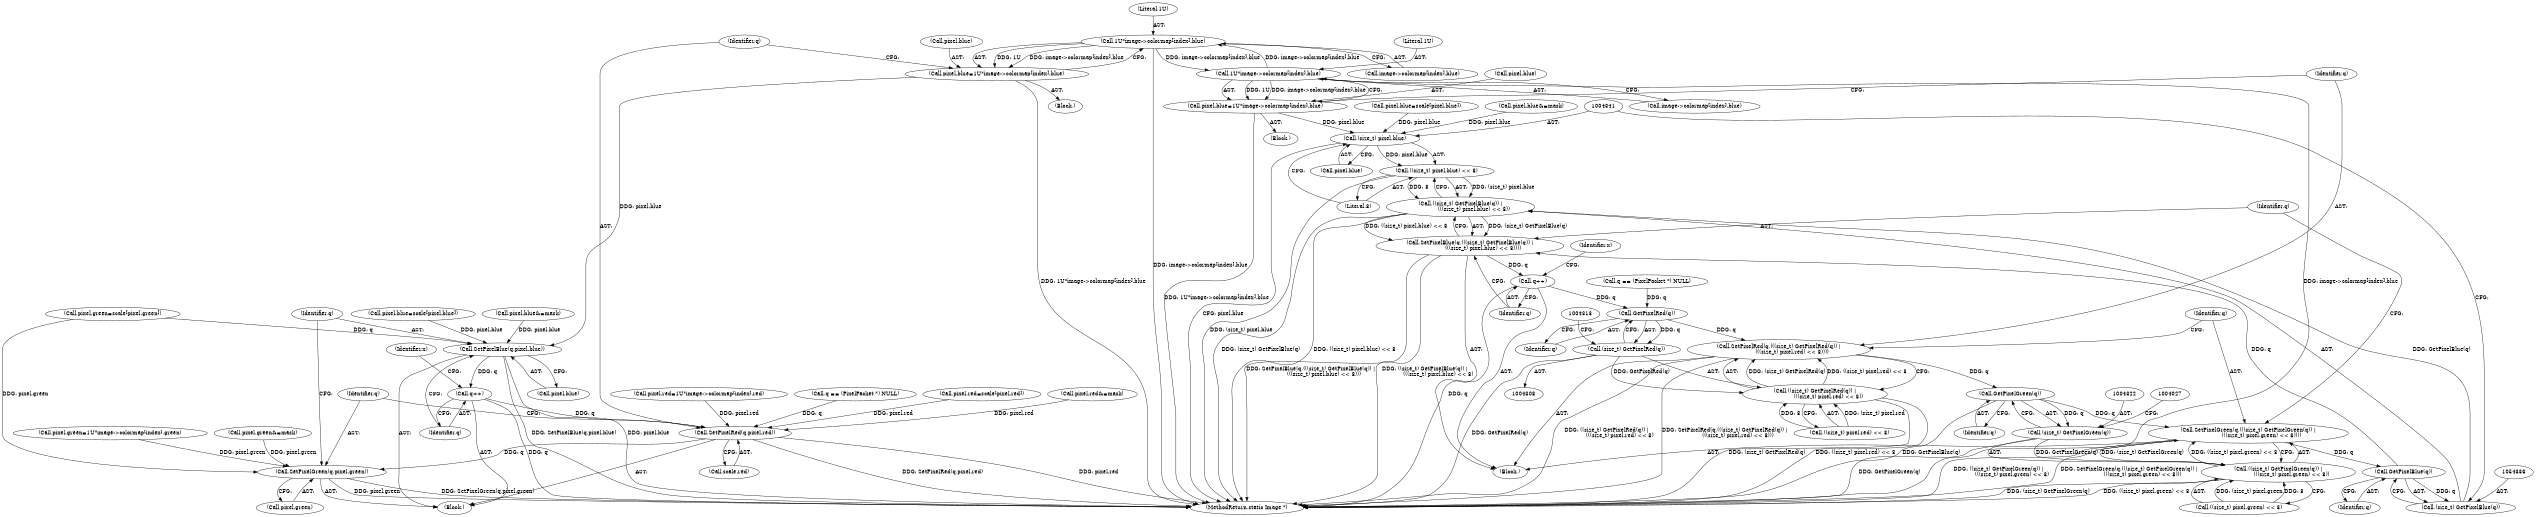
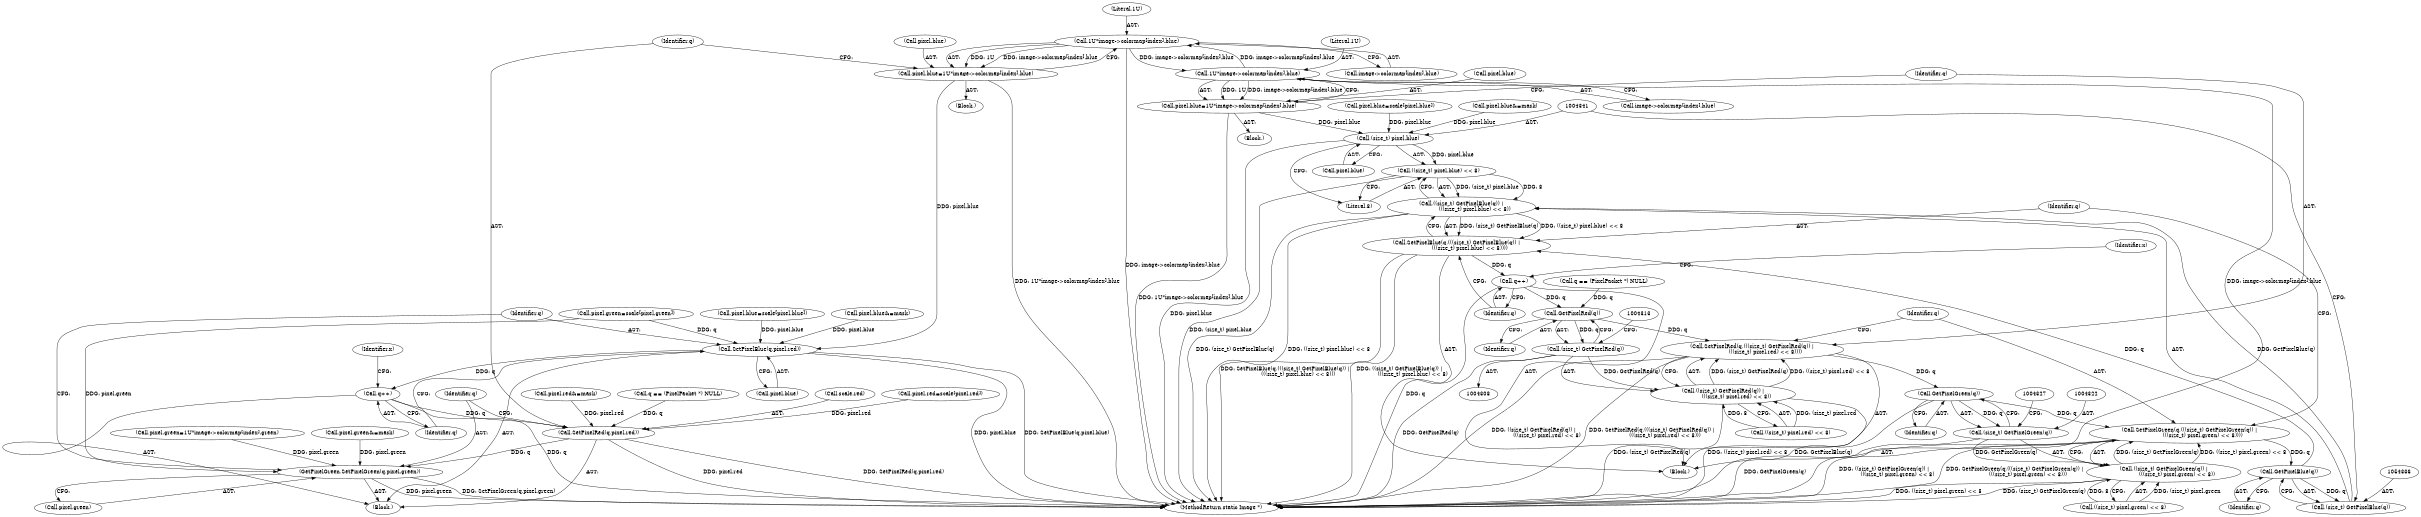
edge "(Literal,8)" -> "(Call,(size_t) pixel.blue)": reversed
edge "(Call,(size_t) pixel.blue)" -> "(MethodReturn,static Image *)": label "CFG: pixel.blue" -> "DDG: pixel.blue"
node "(Call,SetPixelBlue(q,pixel.blue))": label "(Call,SetPixelBlue(q,pixel.blue))" -> "(Call,SetPixelBlue(q,pixel.red))"
node "(Call,pixel.red=1U*image->colormap[index].red)": removed
node "1004027": label "1004027" -> "1004327"
edge "(Call,SetPixelRed(q,pixel.red))" -> "(Call,scale.red)": removed, label "CFG:"
node "(Call,SetPixelGreen(q,pixel.green))": label "(Call,SetPixelGreen(q,pixel.green))" -> "(GetPixelGreen,SetPixelGreen(q,pixel.green))"
